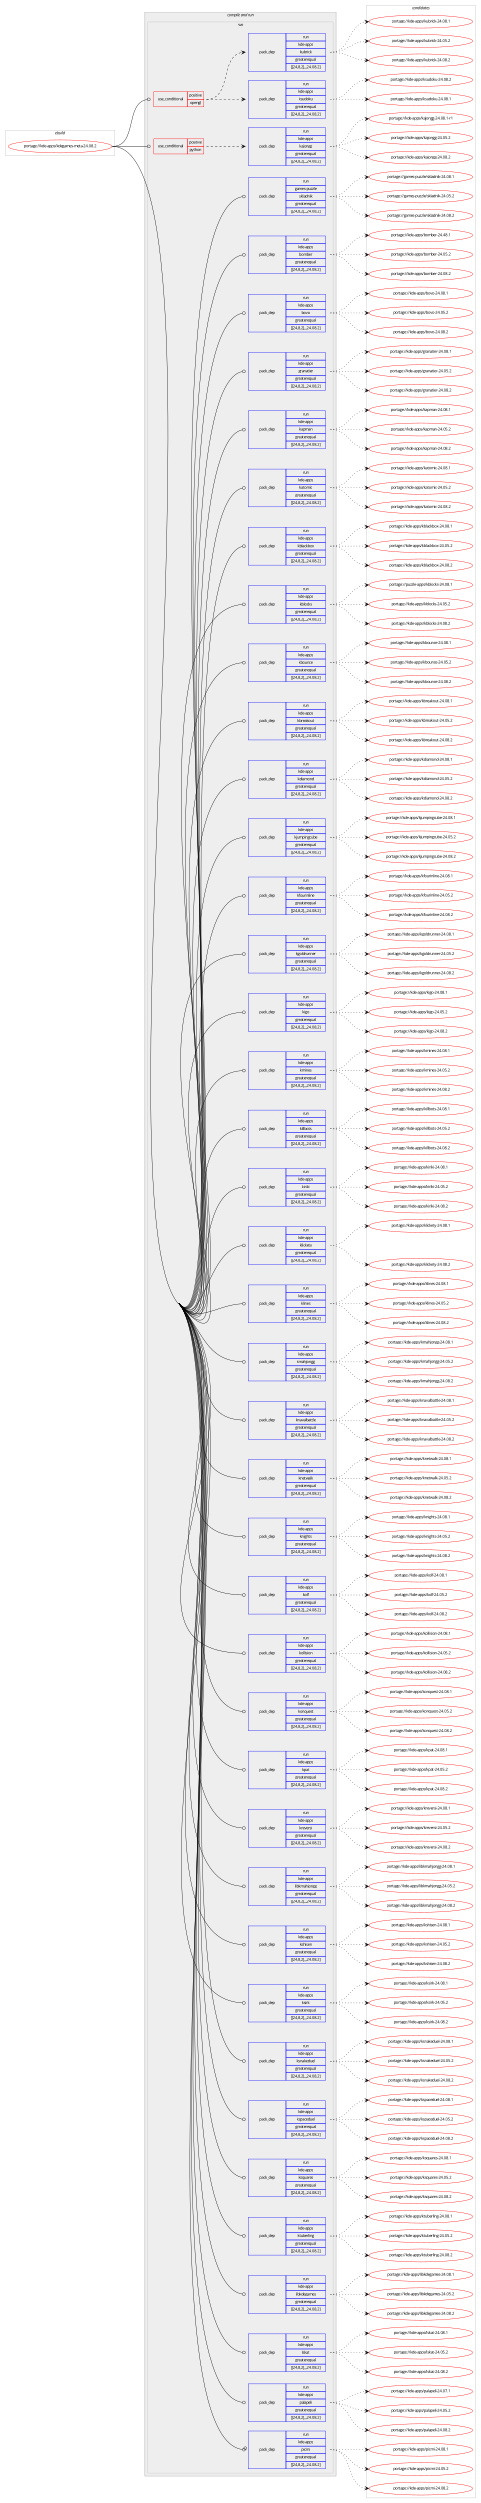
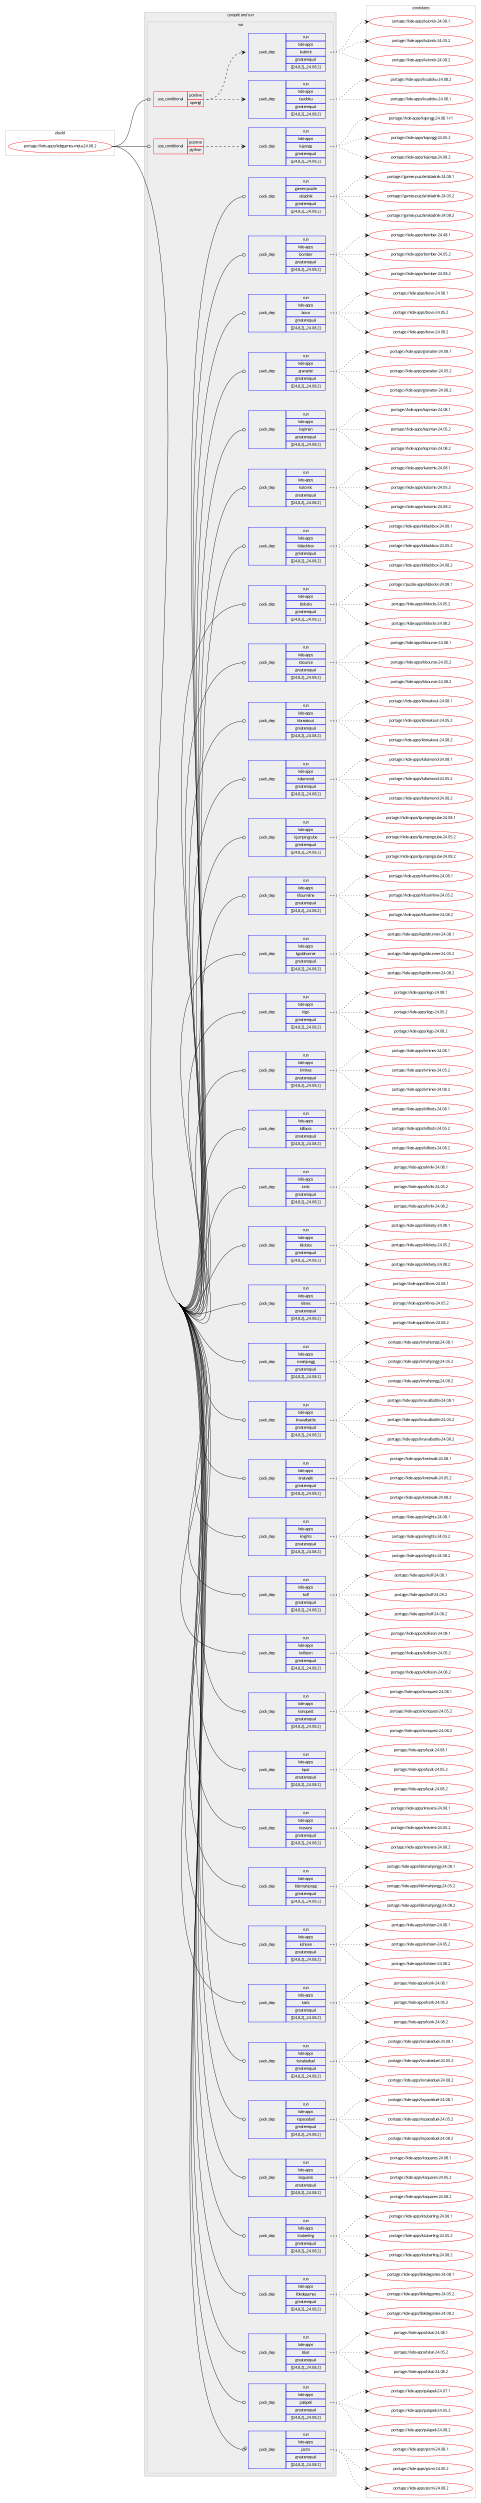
node "portage://kde-apps/klickety-24.05.2": added
